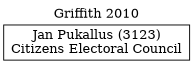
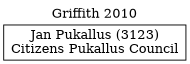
node "Jan Pukallus (3123) Citizens Electoral Council": label "Jan Pukallus (3123) Citizens Electoral Council" -> "Jan Pukallus (3123) Citizens Pukallus Council"
